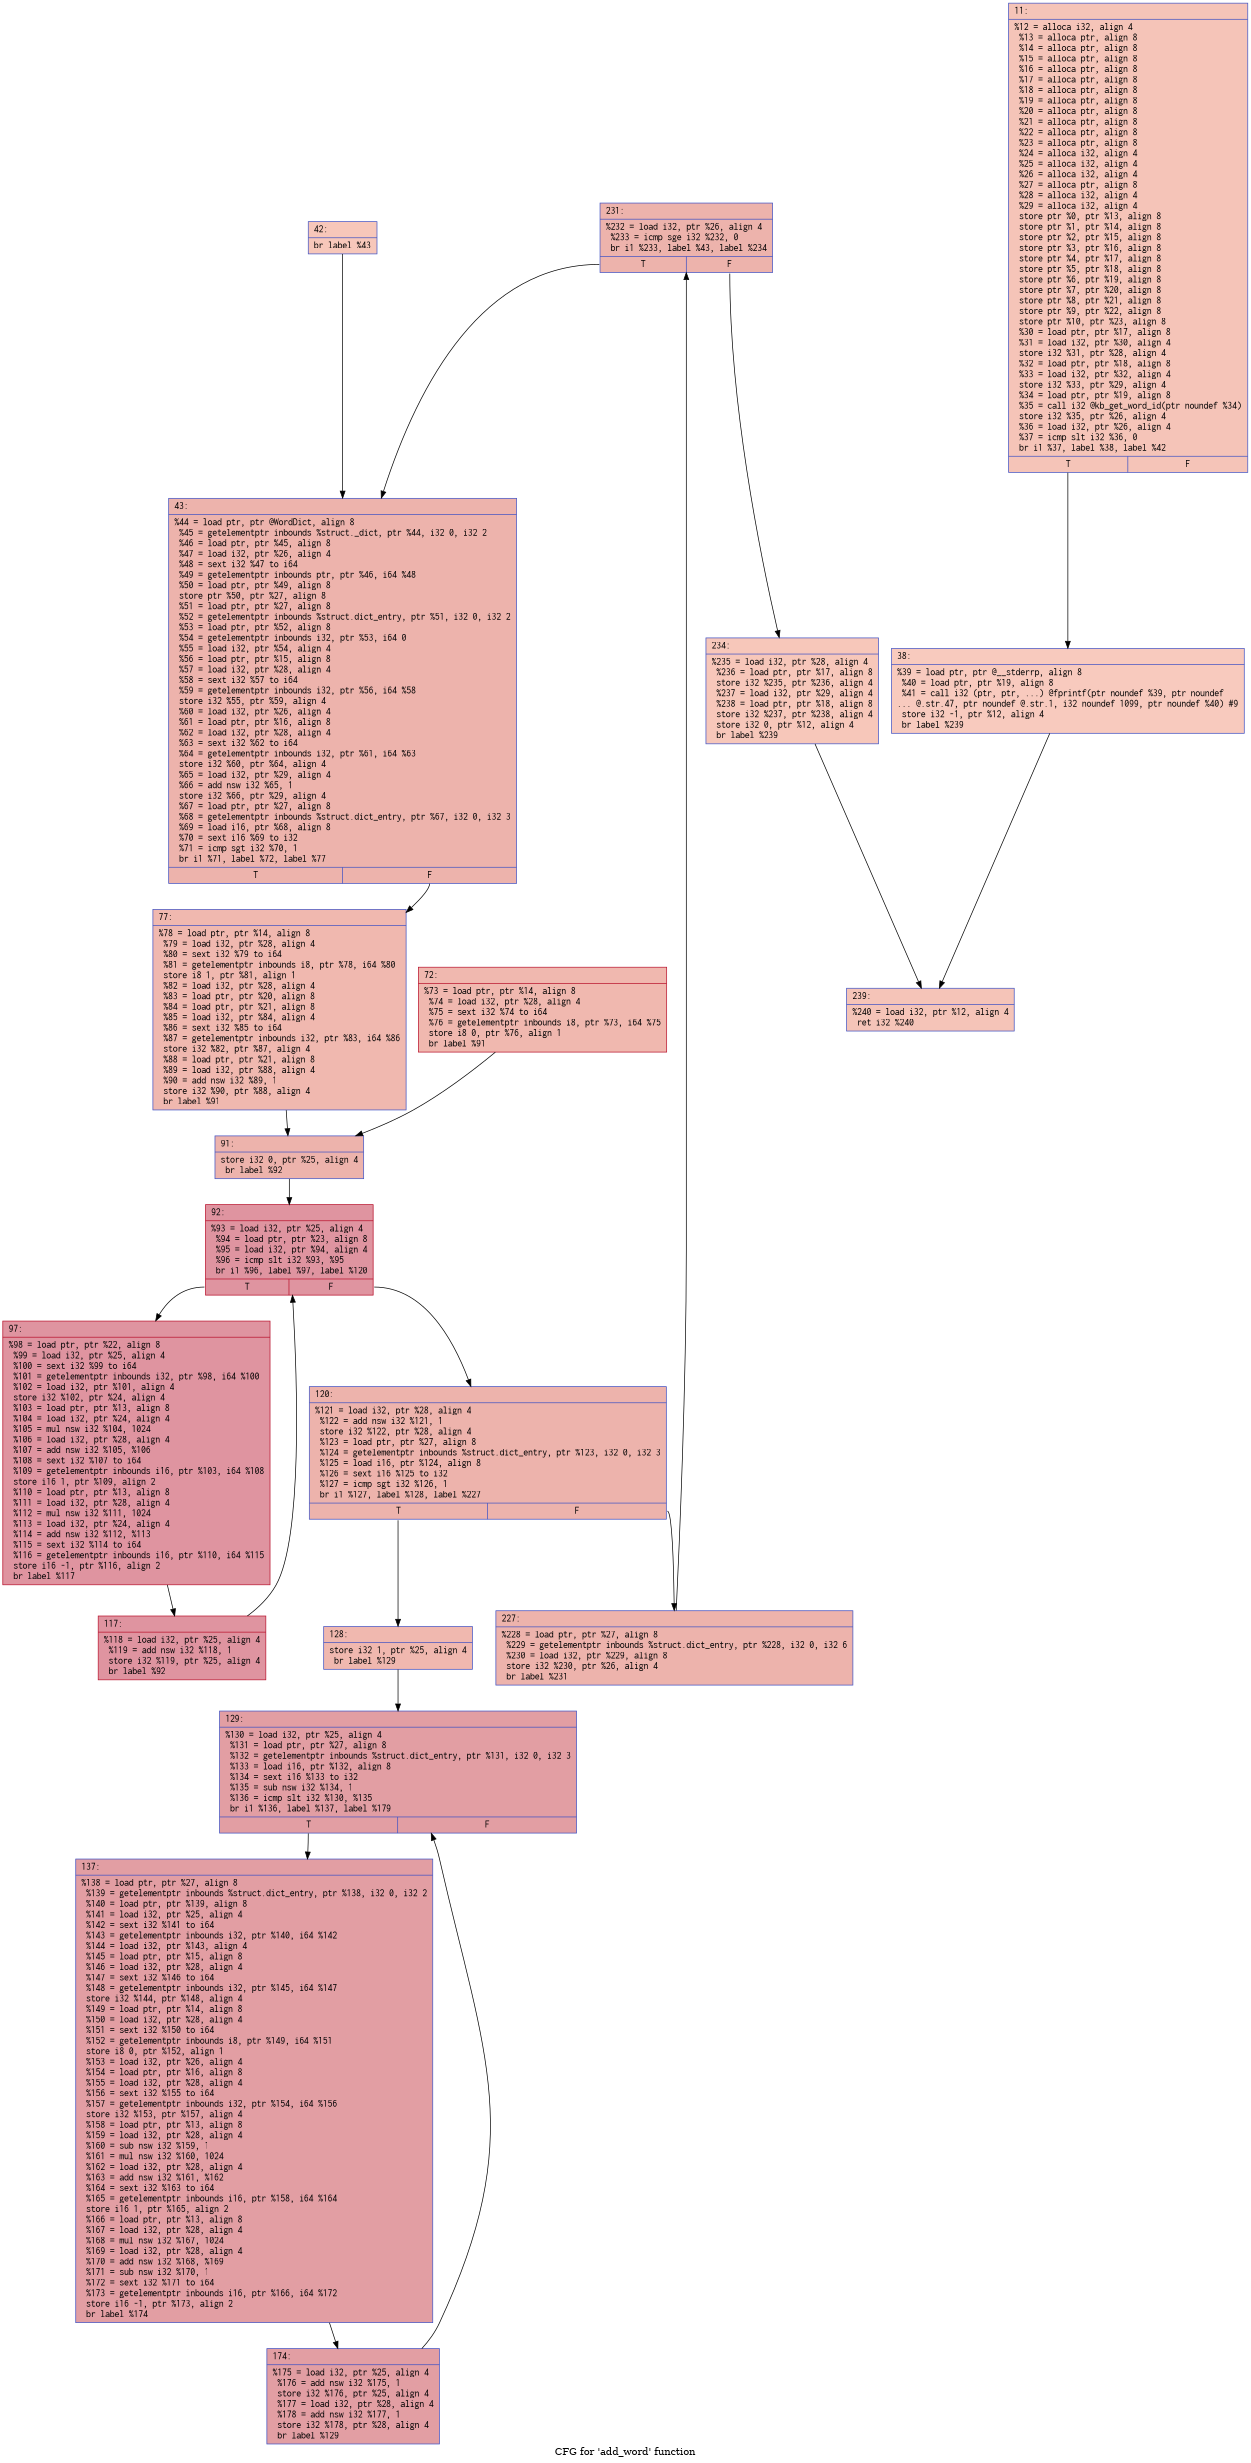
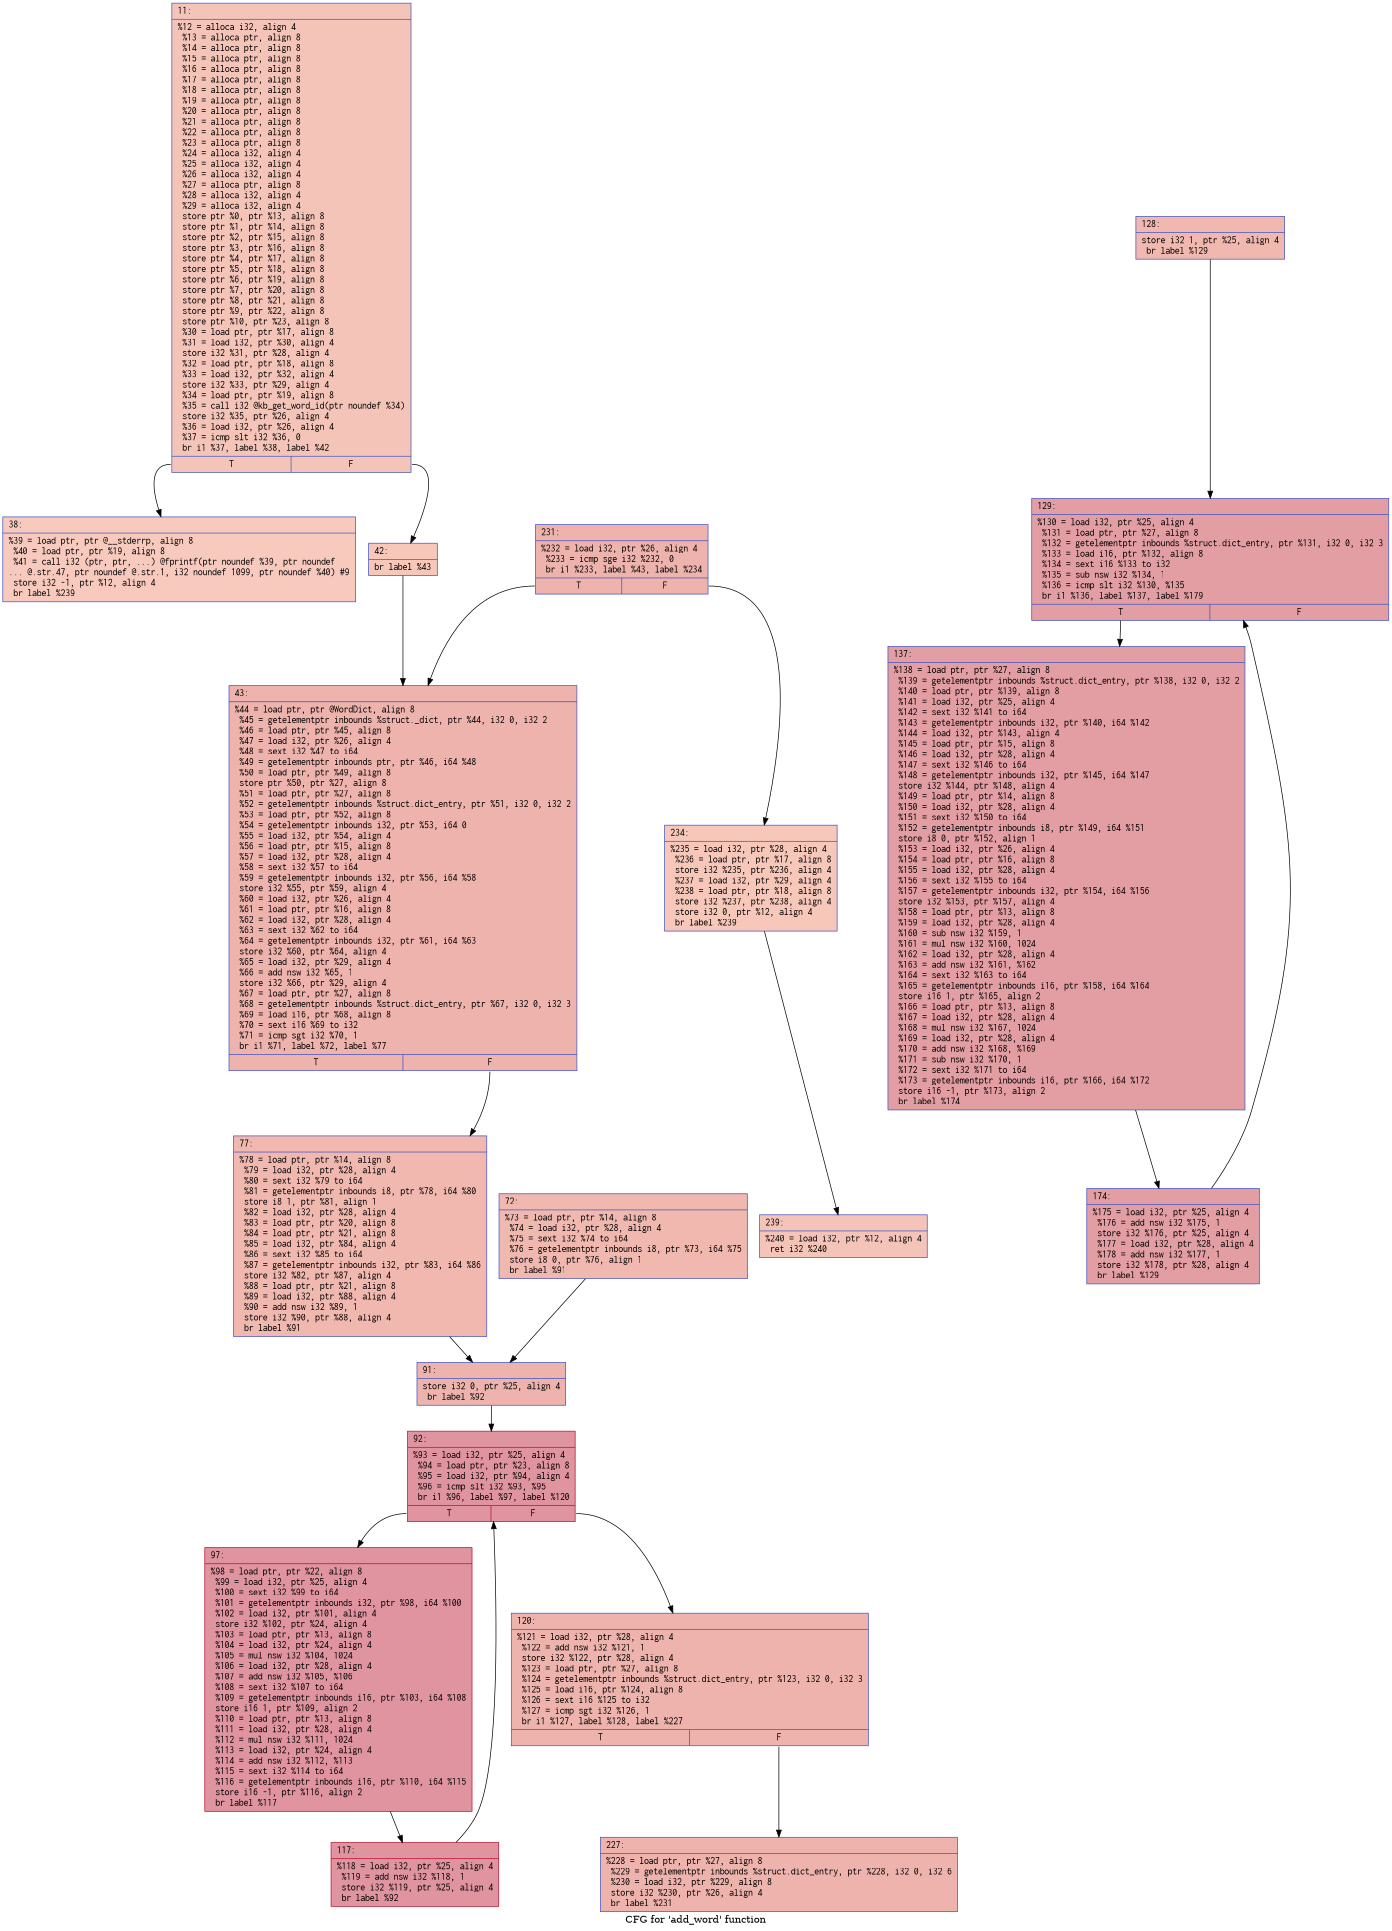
edge "11:" -> "42:": added
edge "38:" -> "239:": removed
edge "227:" -> "231:": removed
node "72:": color #b70d28ff -> #3d50c3ff
edge "120:" -> "128:": removed
